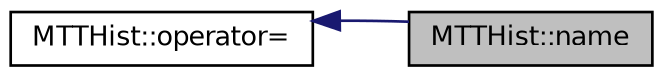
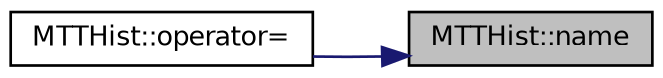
edge "MTTHist::name" -> "MTTHist::operator=": reversed
